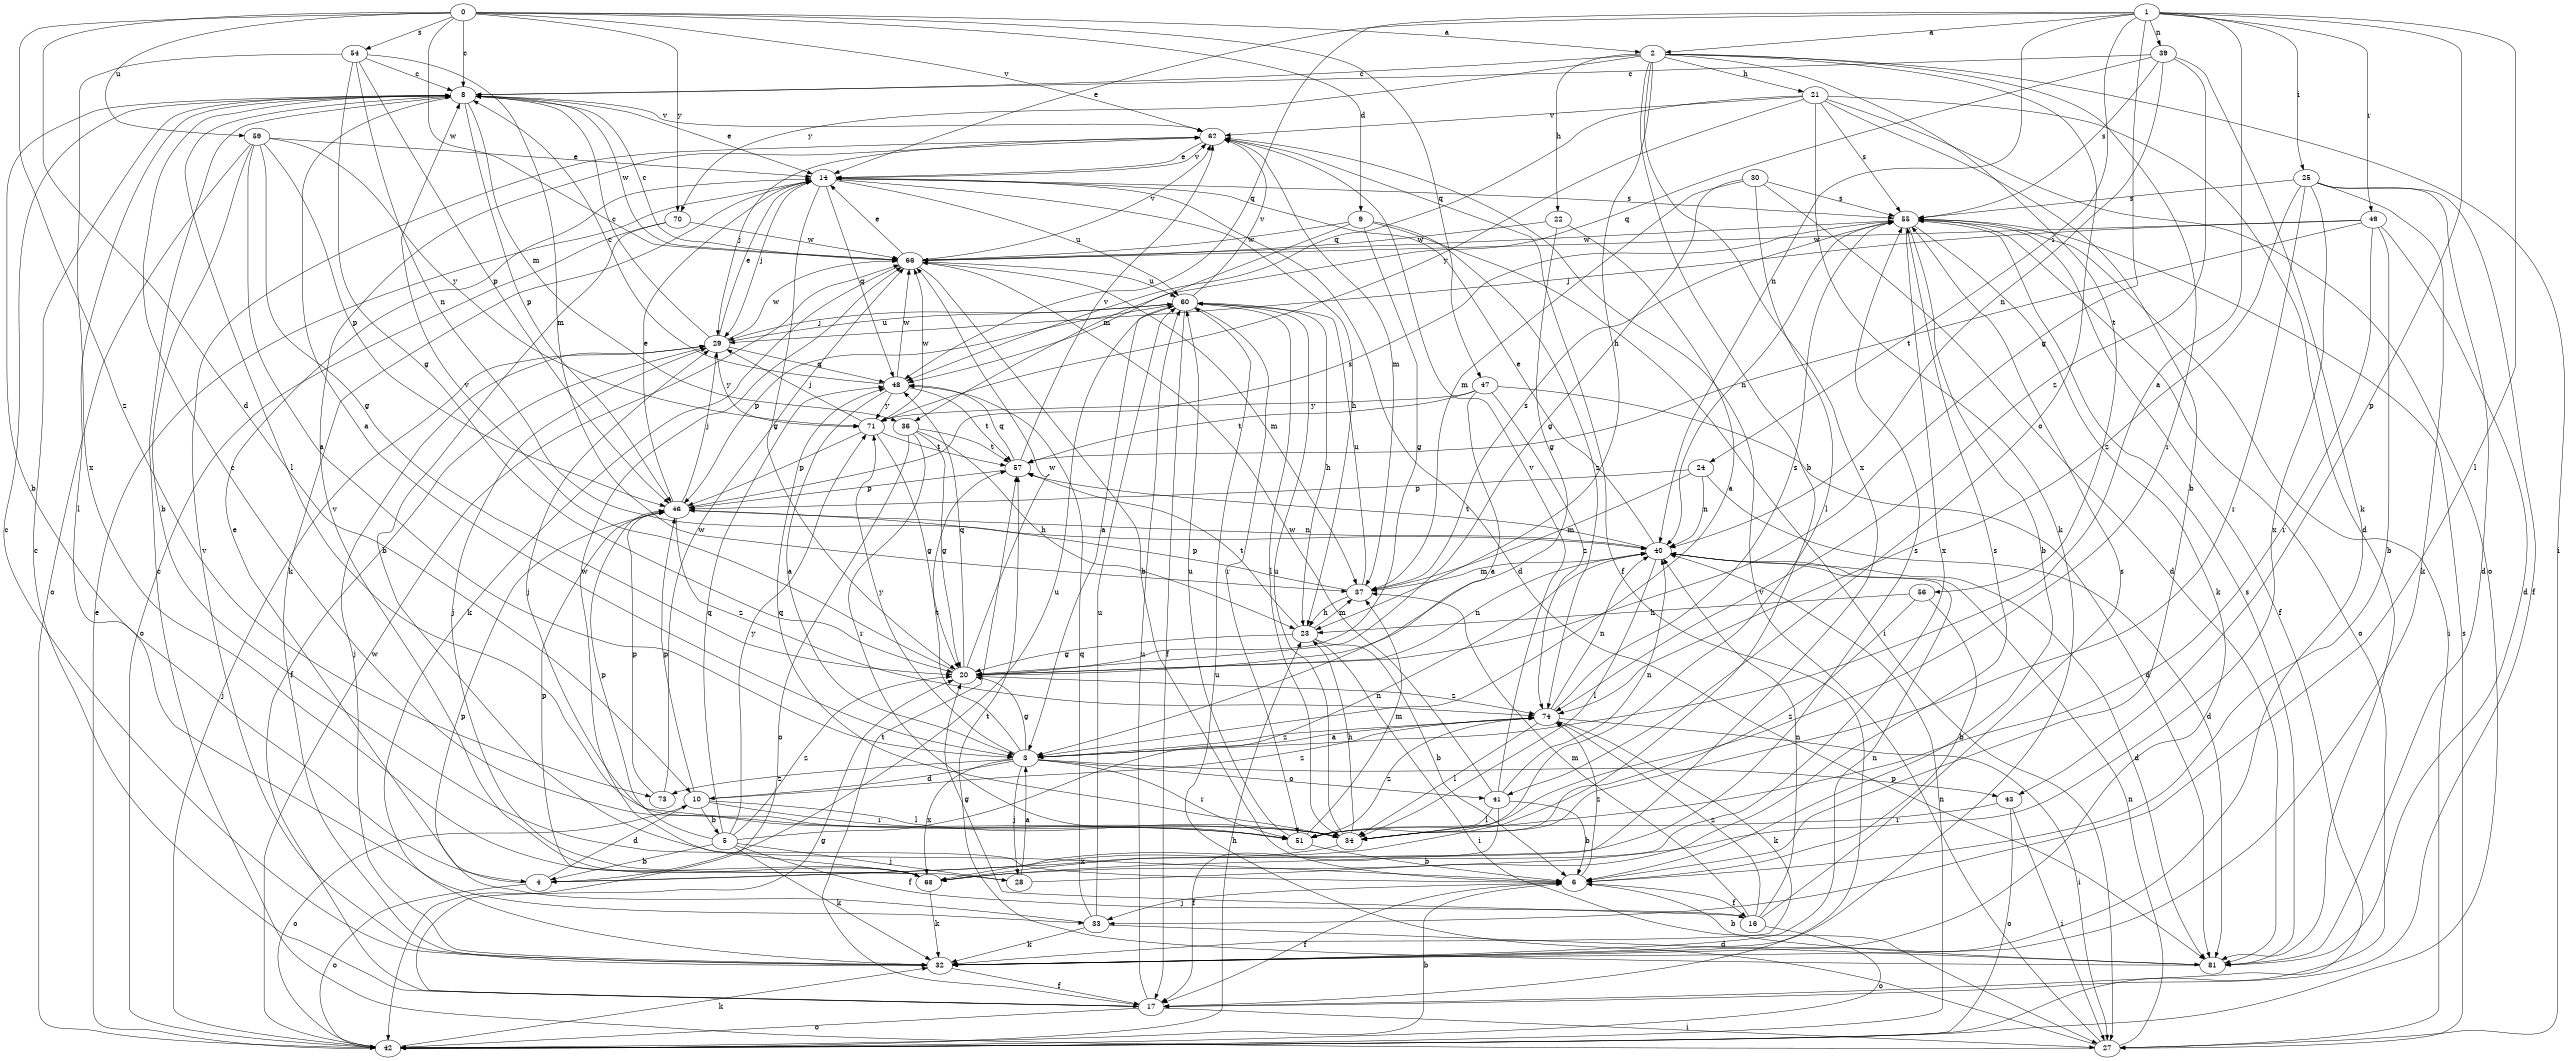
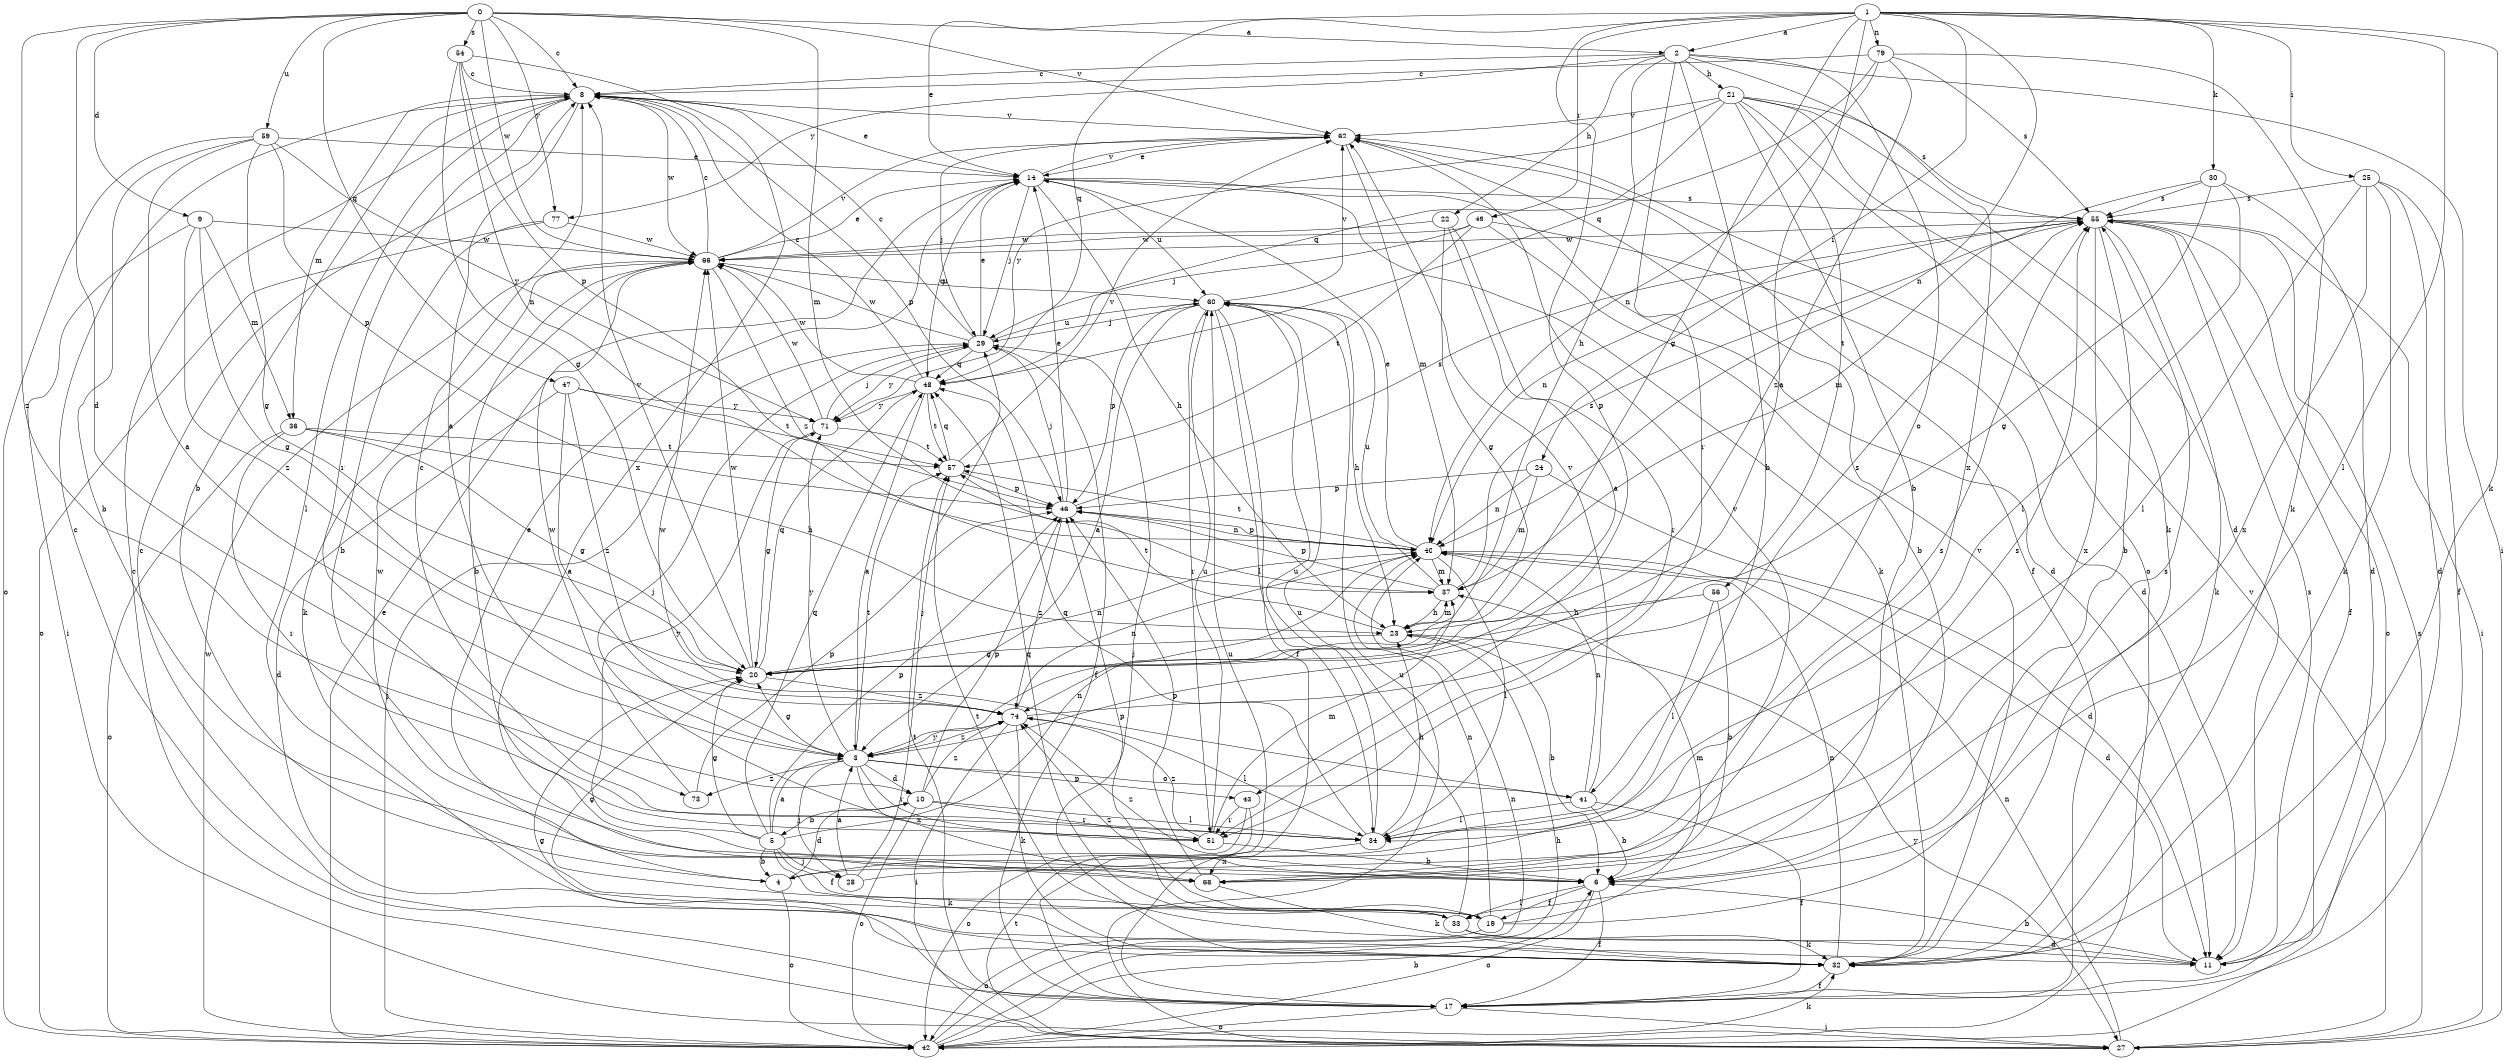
edge "1" -> "30": added, label "k"
node "39": label "39" -> "79"
node "70": label "70" -> "77"
edge "2" -> "56": now "21" -> "56"
edge "1" -> "32": added, label "k"
edge "66" -> "37": label "m" -> "z"
edge "14" -> "20": removed, label "g"
edge "8" -> "34": label "l" -> "r"
edge "71" -> "46": now "40" -> "46"
edge "25" -> "74": removed, label "z"
edge "25" -> "34": label "r" -> "l"
edge "54" -> "37": now "0" -> "37"
edge "4" -> "60": removed, label "u"
edge "56" -> "34": label "z" -> "l"
edge "49" -> "51": now "22" -> "51"
edge "74" -> "3": label "a" -> "y"
edge "5" -> "20": label "z" -> "g"
edge "5" -> "3": added, label "a"
edge "23" -> "27": label "i" -> "y"
edge "6" -> "33": label "j" -> "l"
node "16": label "16" -> "19"
edge "43" -> "27": label "i" -> "t"
node "81": label "81" -> "11"
edge "6" -> "42": added, label "o"
